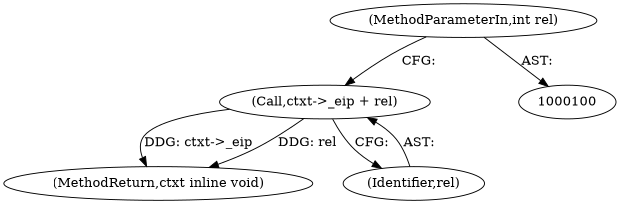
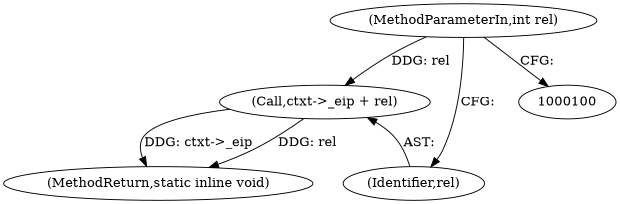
edge "(MethodParameterIn,int rel)" -> "(Call,ctxt->_eip + rel)": label "CFG: " -> "DDG: rel"
edge "(MethodParameterIn,int rel)" -> "1000100": label "AST: " -> "CFG: "
edge "(Call,ctxt->_eip + rel)" -> "(Identifier,rel)": now "(MethodParameterIn,int rel)" -> "(Identifier,rel)"
node "(MethodReturn,ctxt inline void)": label "(MethodReturn,ctxt inline void)" -> "(MethodReturn,static inline void)"
